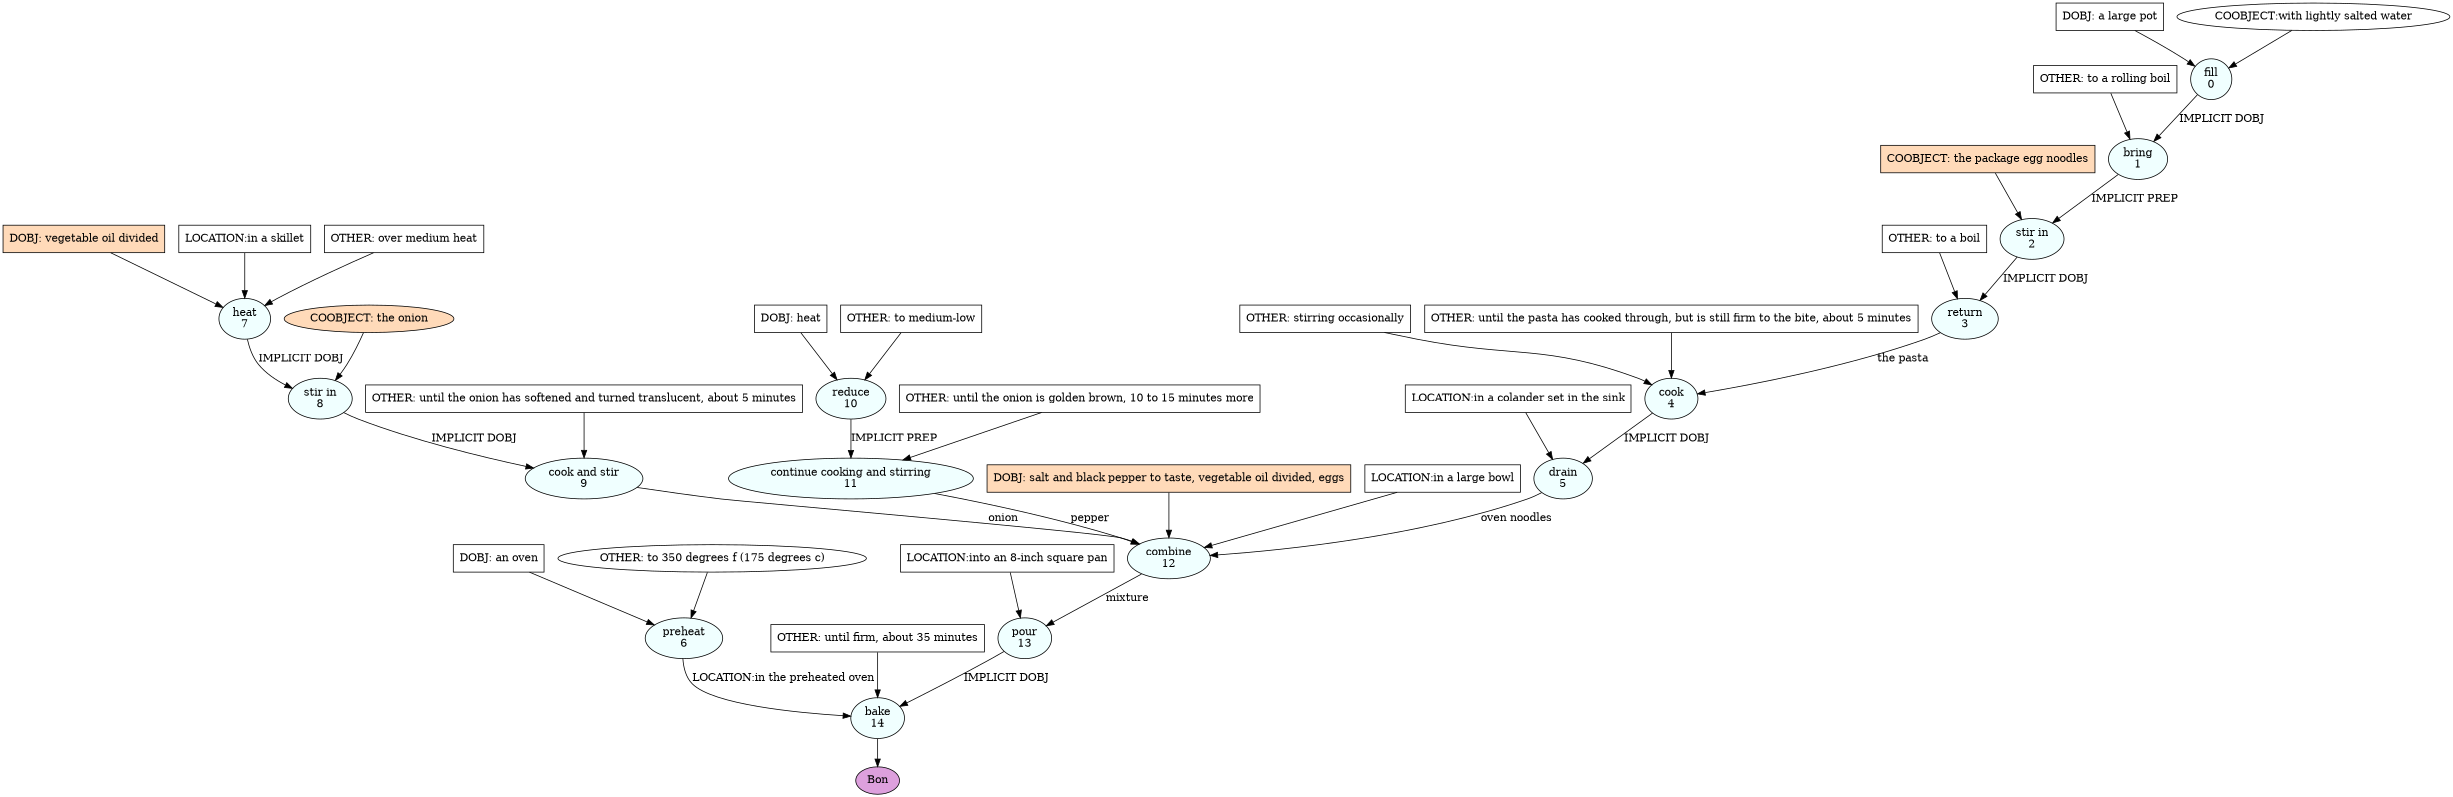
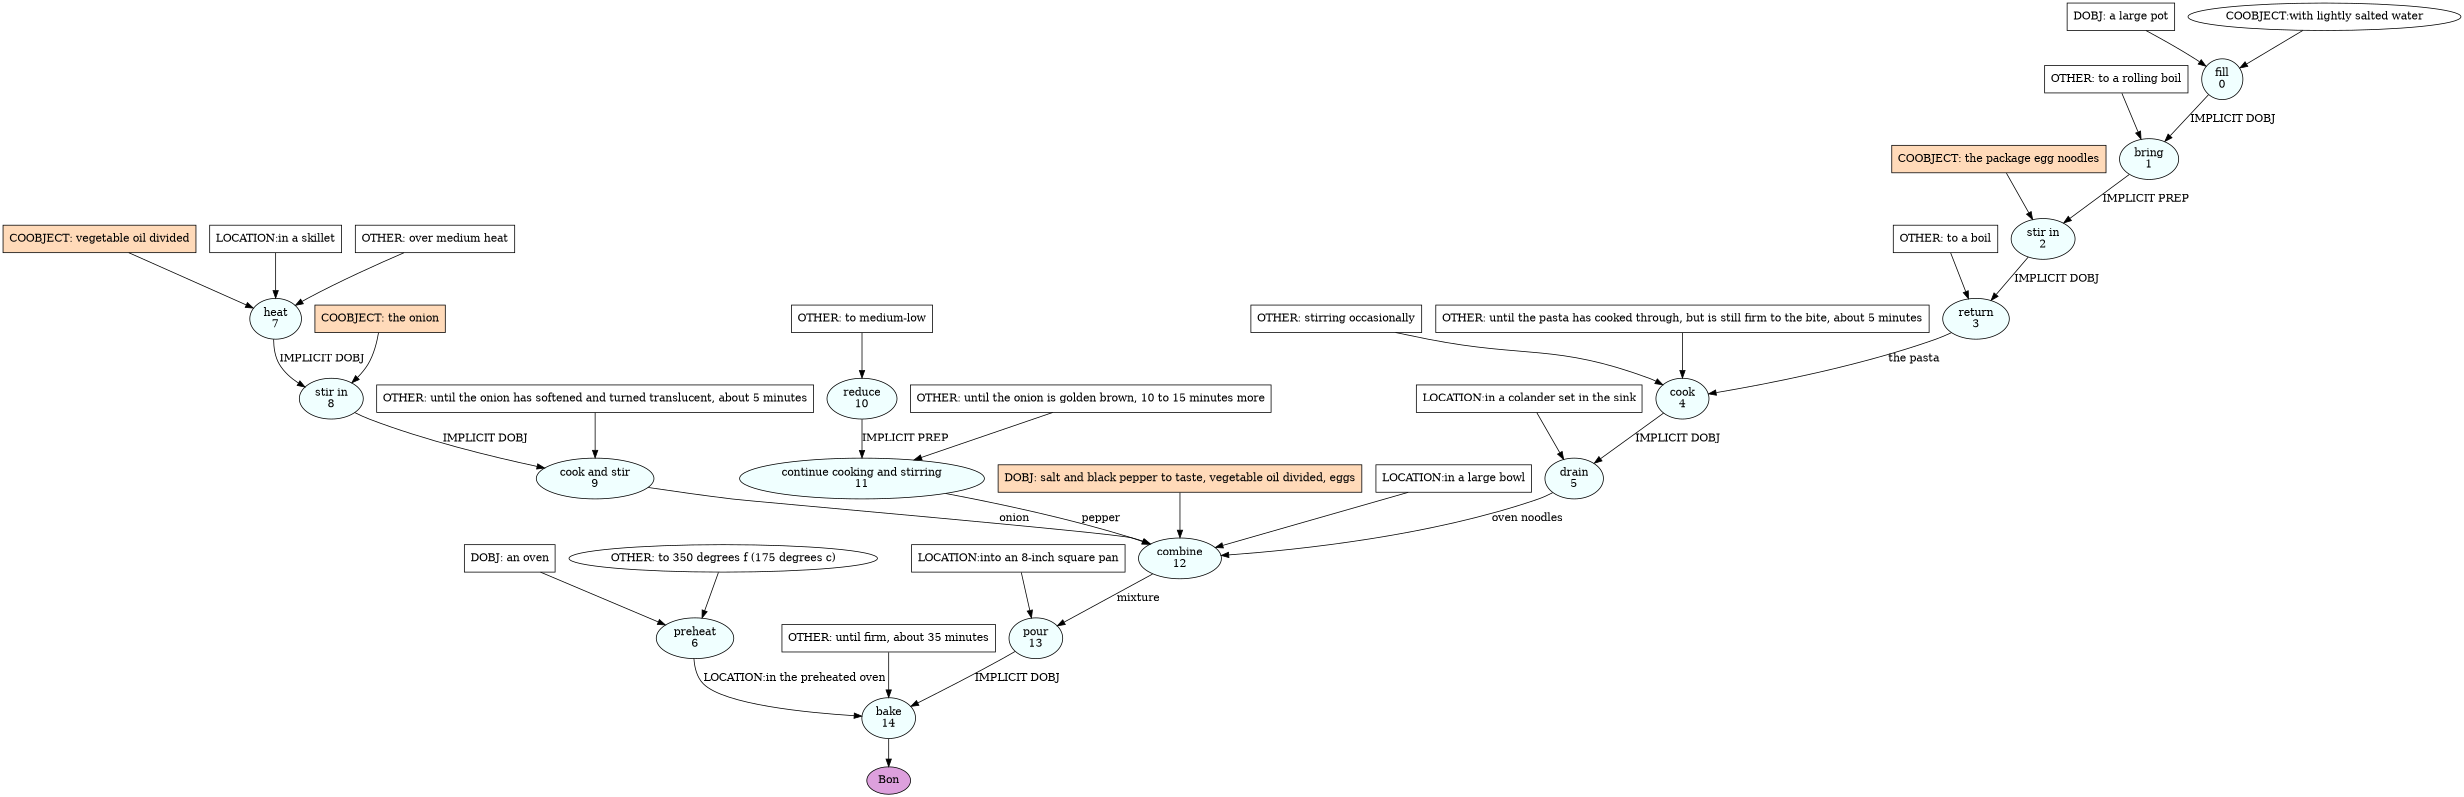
node "DOBJ: vegetable oil divided": label "DOBJ: vegetable oil divided" -> "COOBJECT: vegetable oil divided"
node "COOBJECT: the onion": shape ellipse -> box
node "DOBJ: heat": removed
